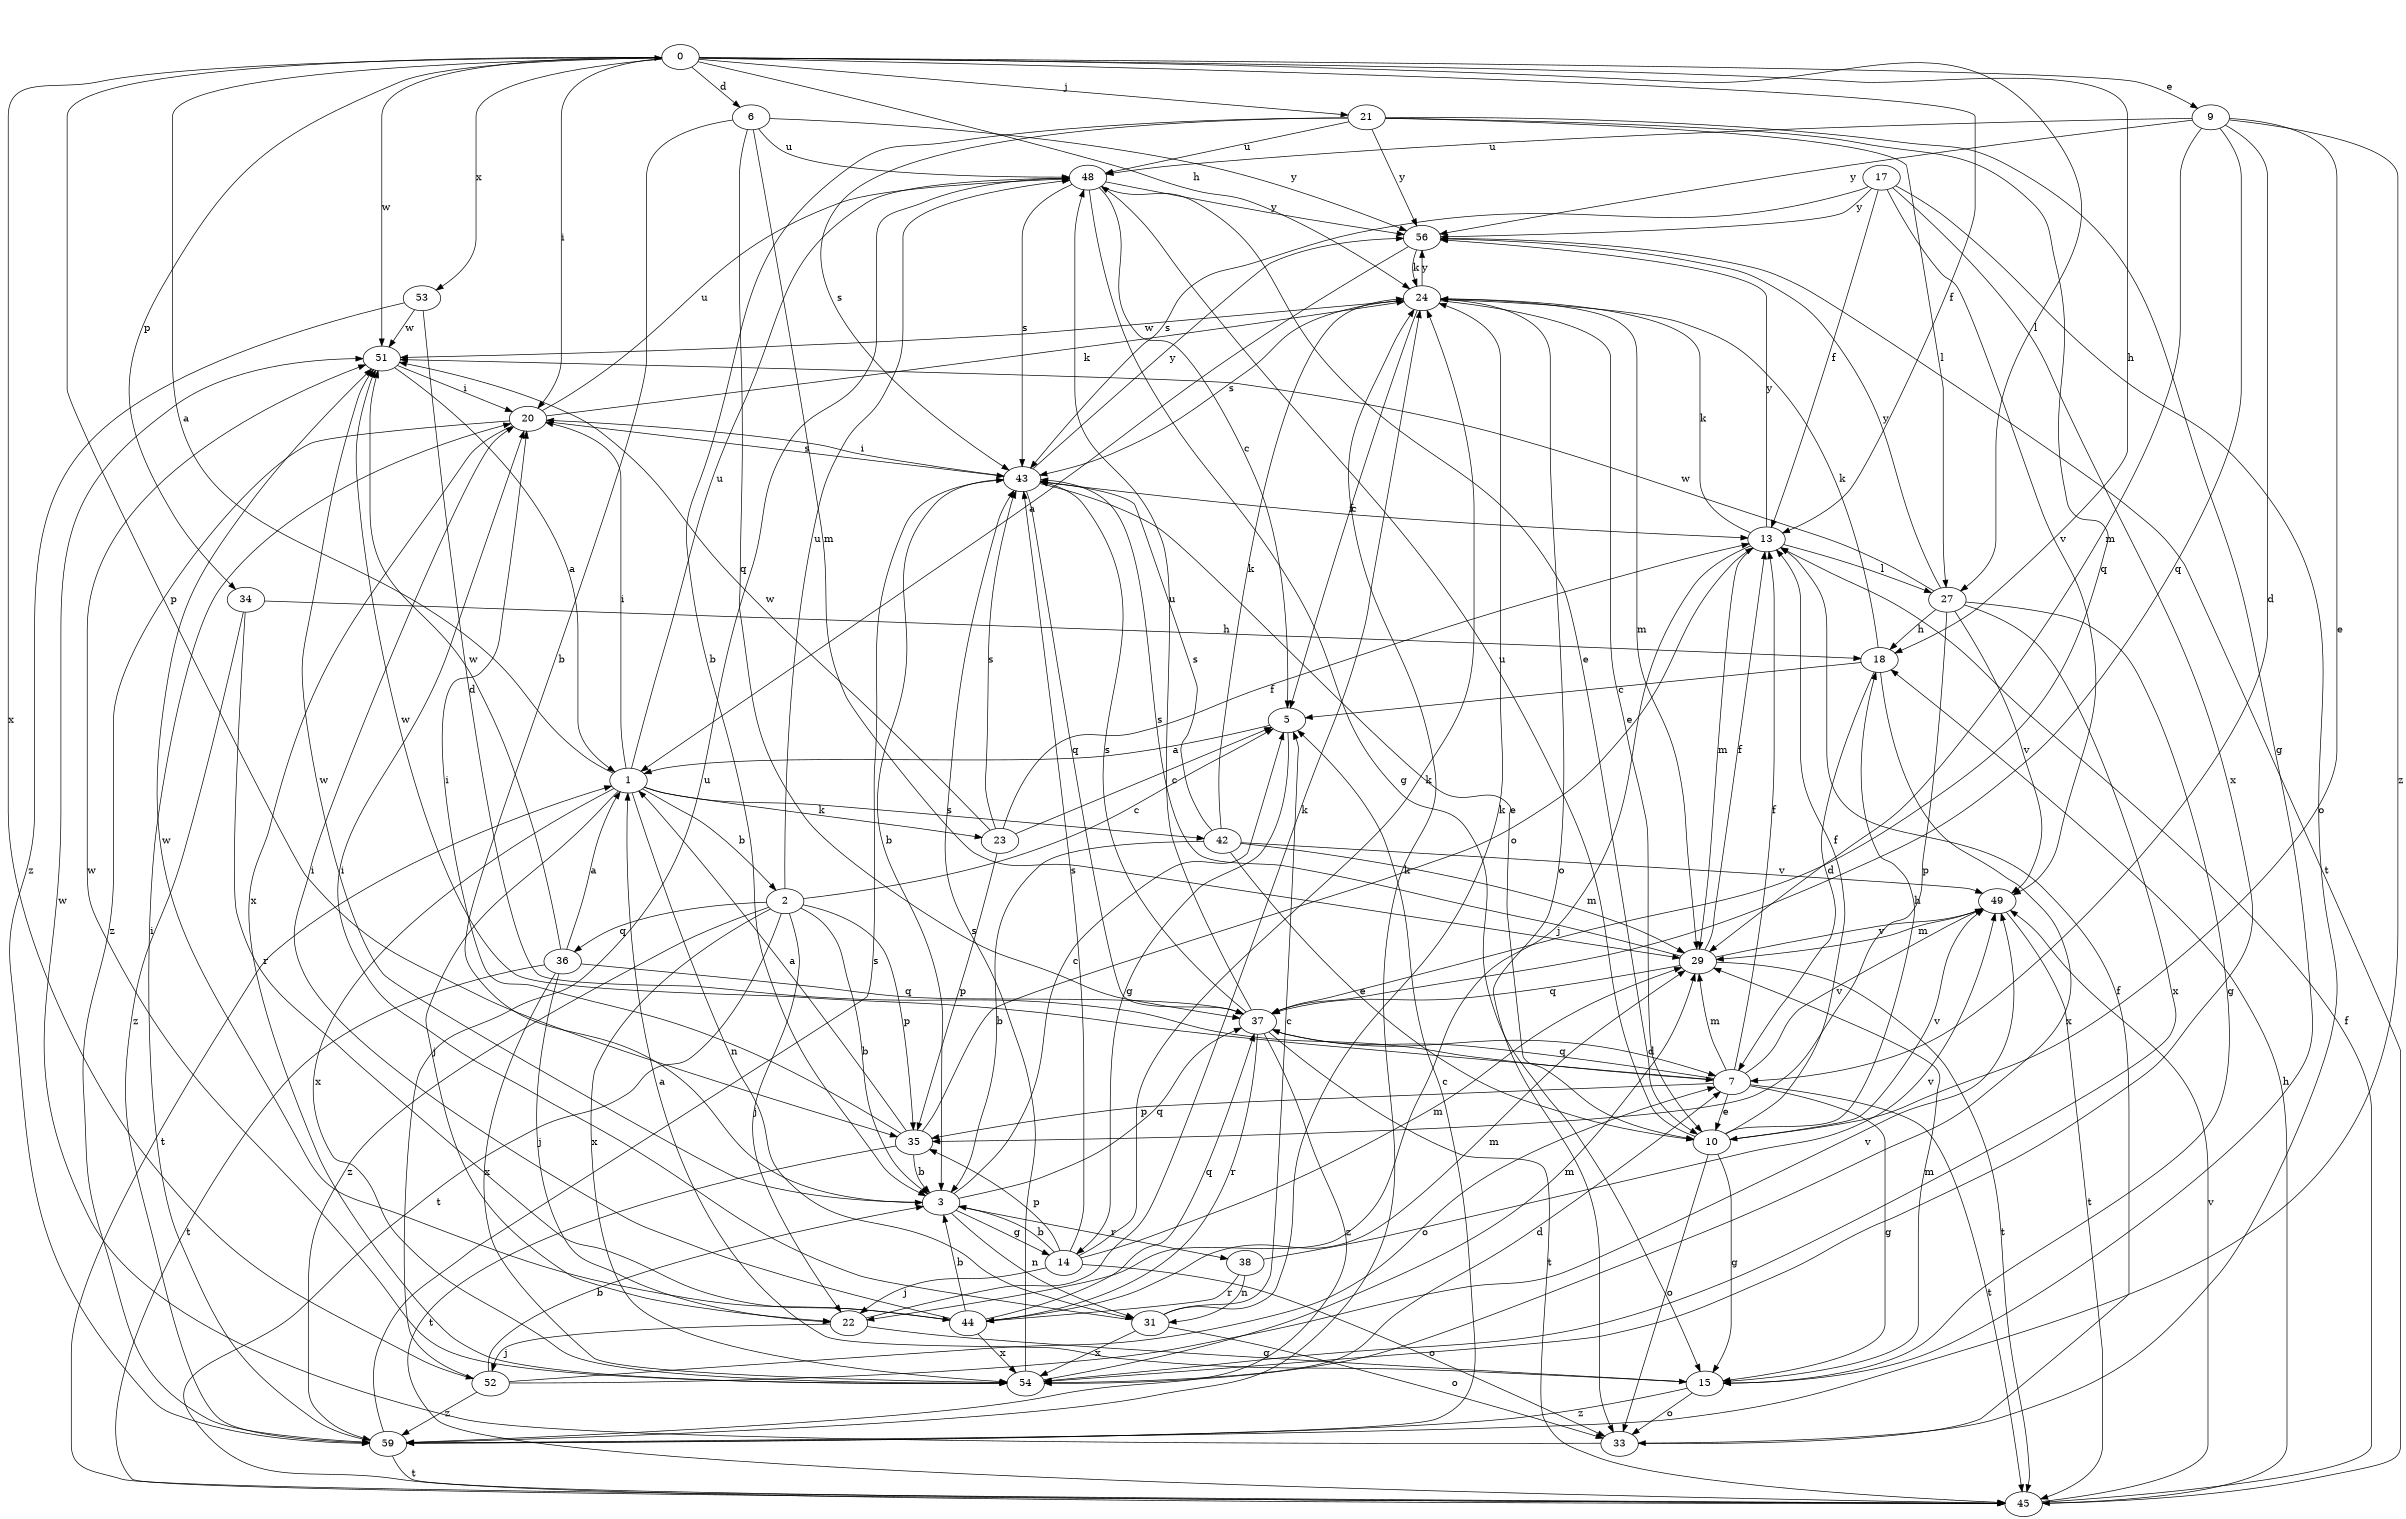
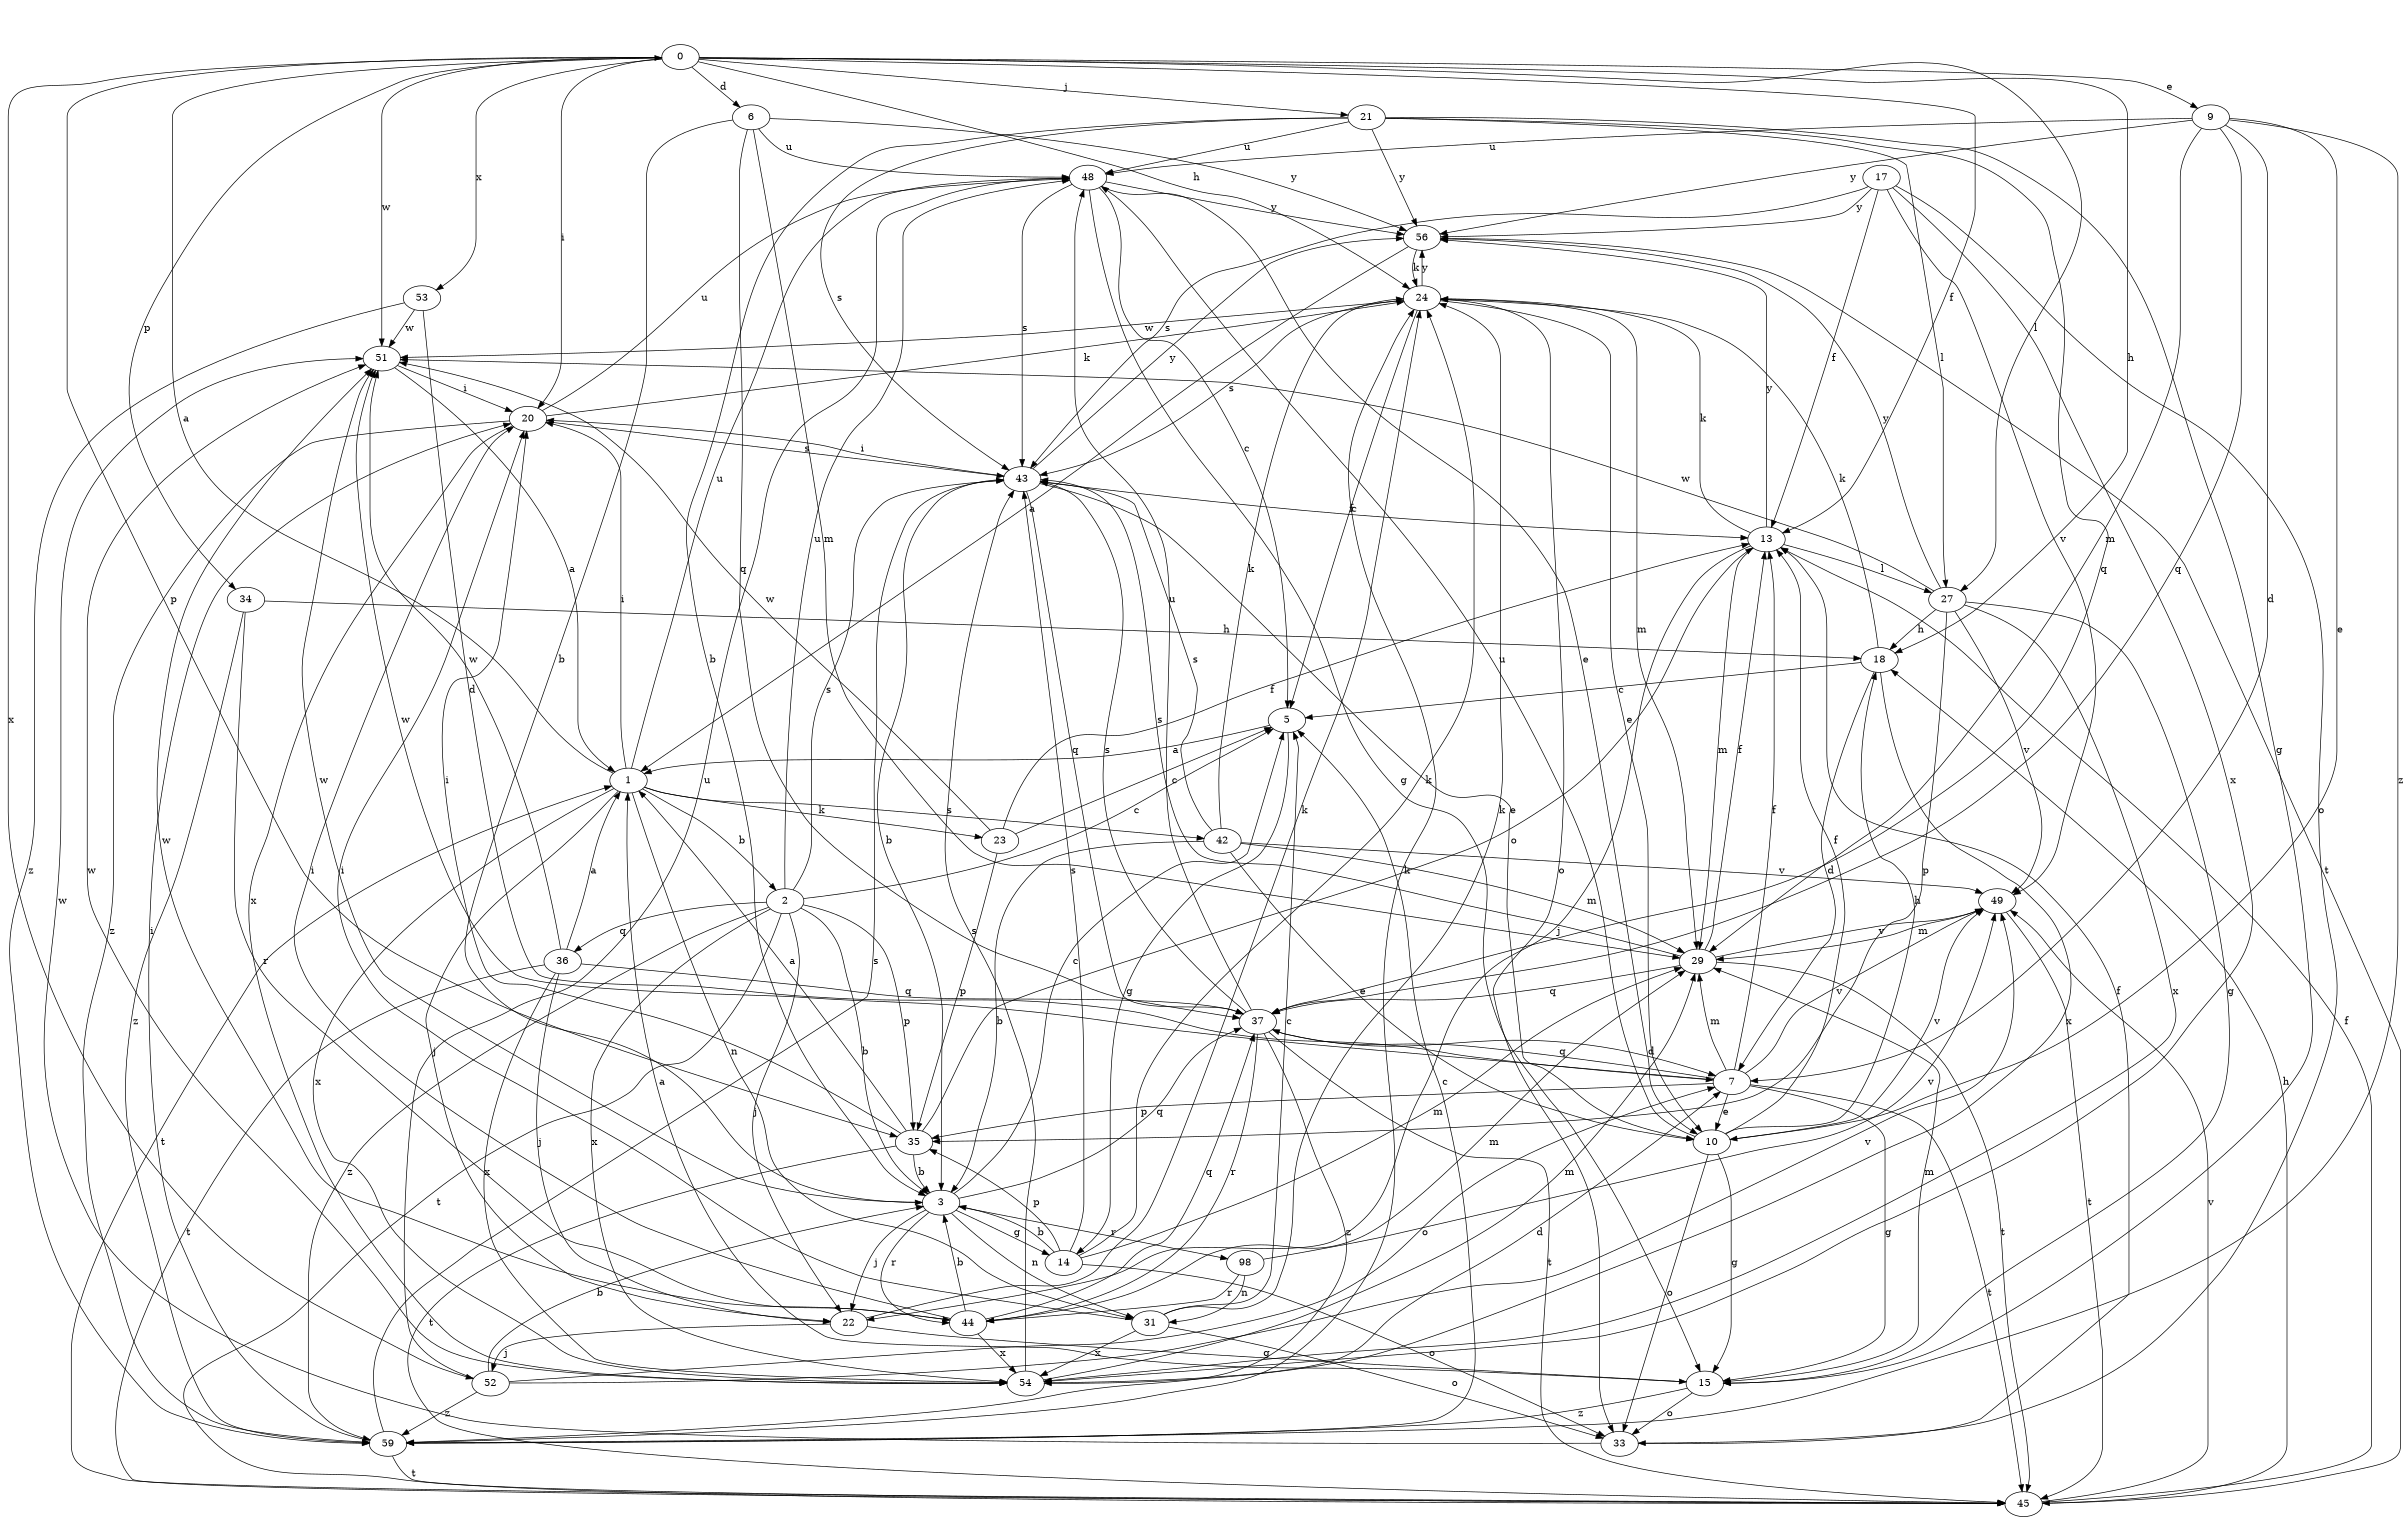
edge "23" -> "43": now "2" -> "43"
node "38": label "38" -> "98"
edge "3" -> "44": added, label "r"
edge "14" -> "22": now "3" -> "22"
